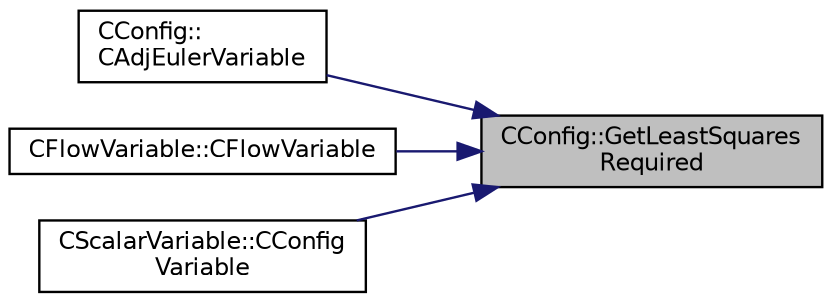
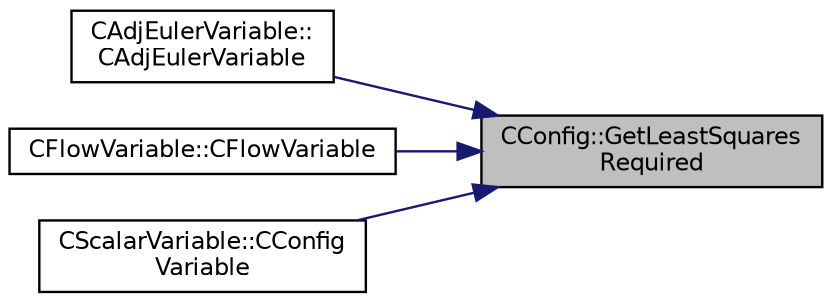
node "CConfig:: CAdjEulerVariable": label "CConfig:: CAdjEulerVariable" -> "CAdjEulerVariable:: CAdjEulerVariable"
